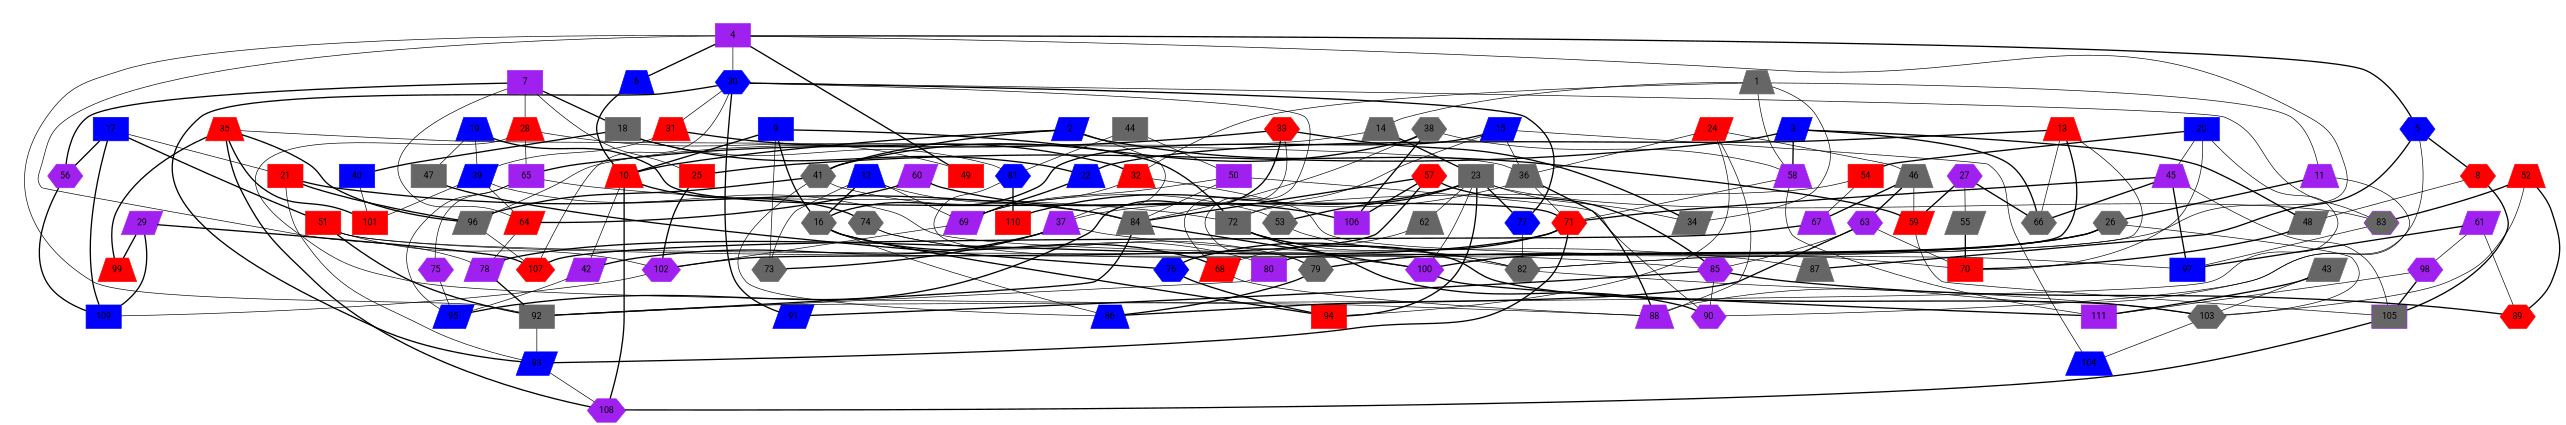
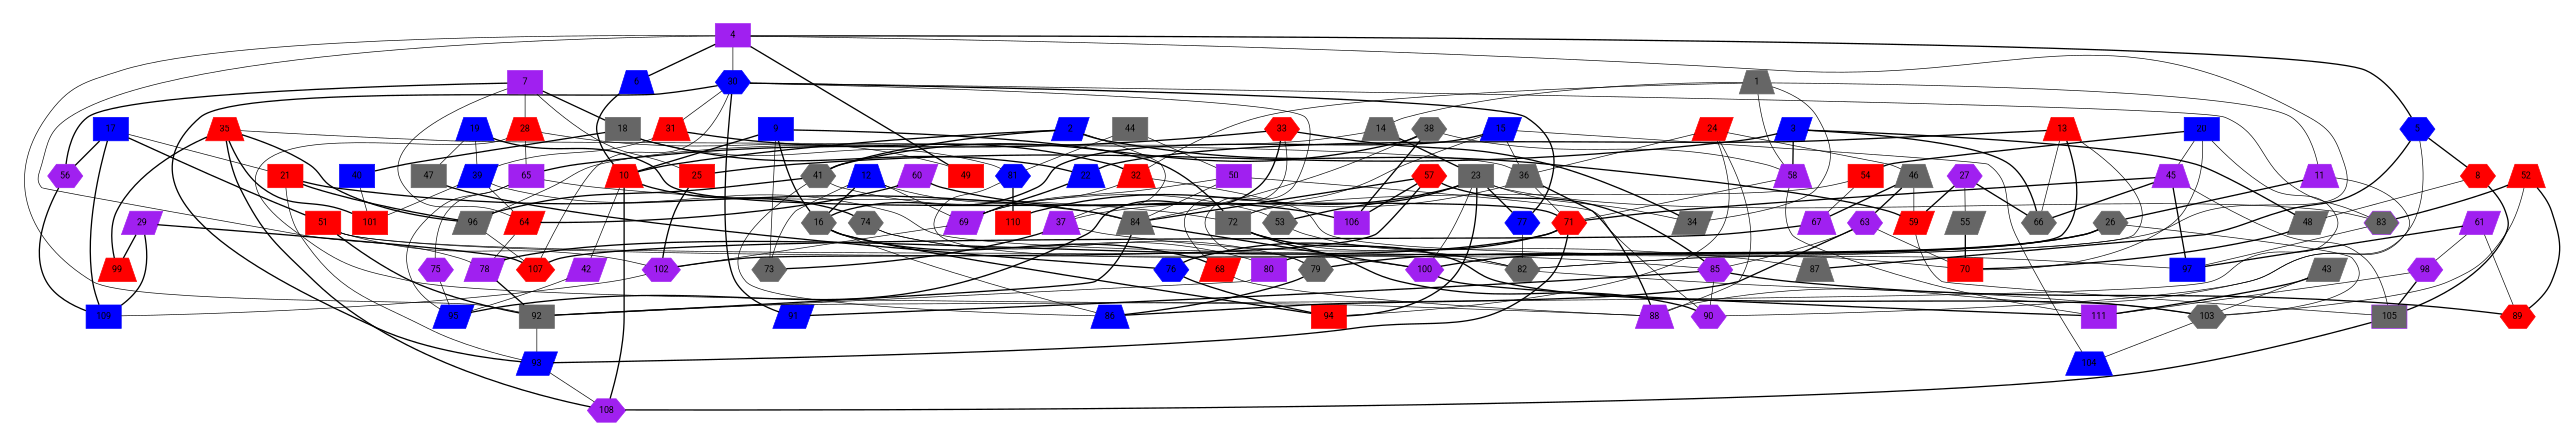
node "62": removed
edge "37" -- "42": removed
